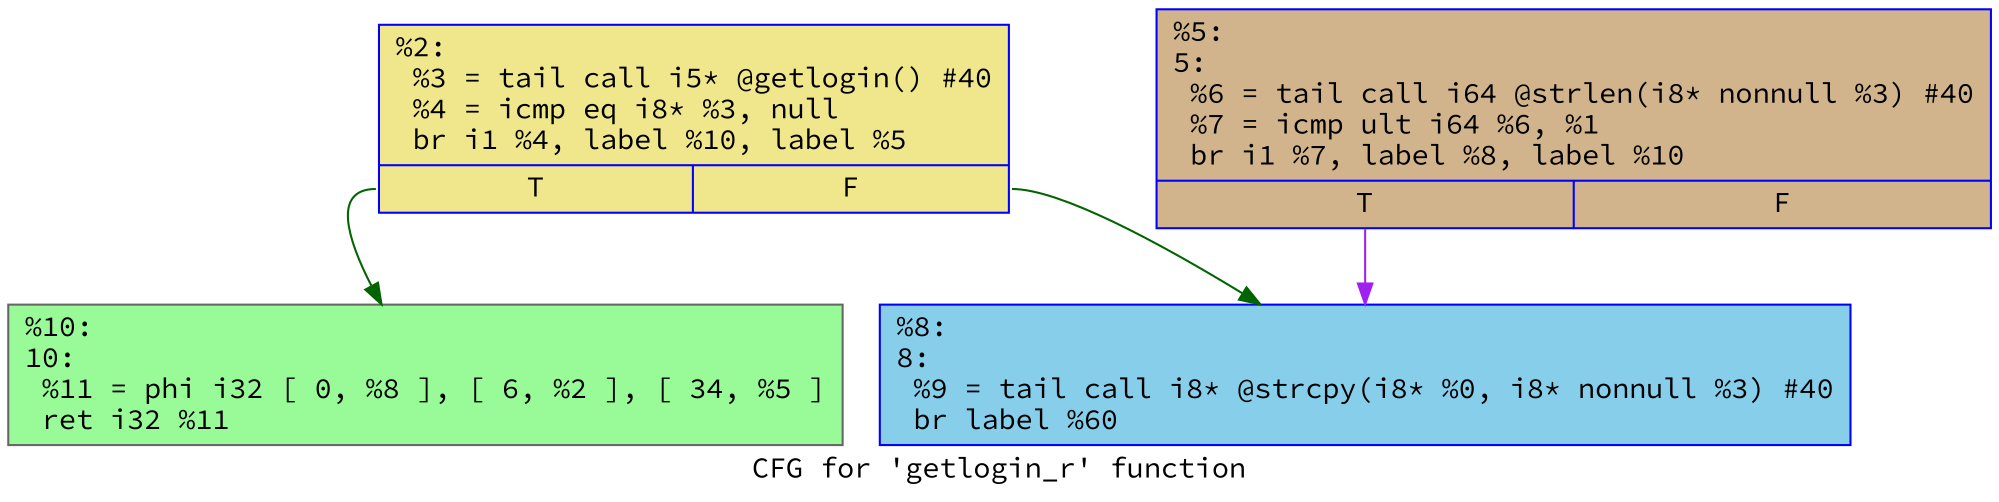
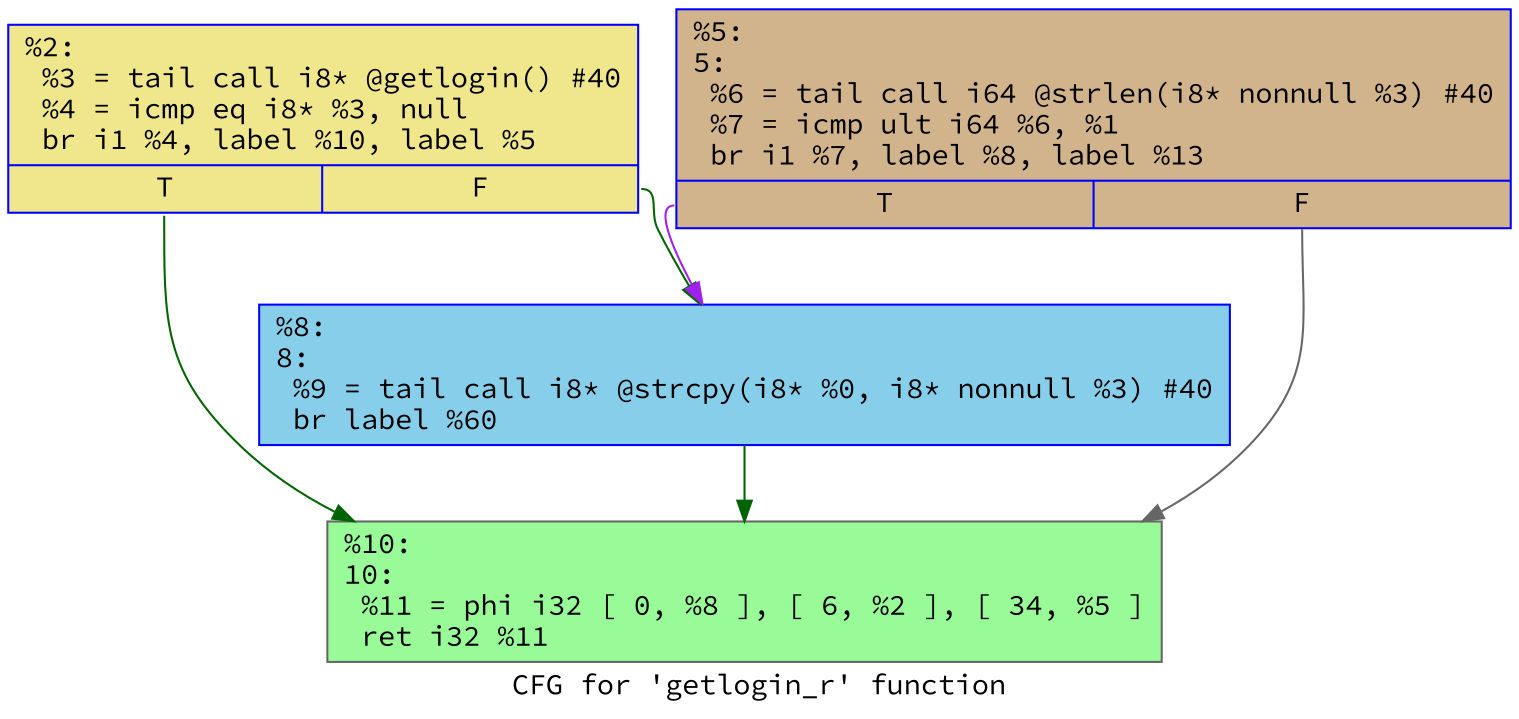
node "%2:": text "%3 = tail call i5* @getlogin() #40" -> "%3 = tail call i8* @getlogin() #40"
node "%5:": text "br i1 %7, label %8, label %10" -> "br i1 %7, label %8, label %13"
edge "%5:" -> "%10:": added
edge "%8:" -> "%10:": added
